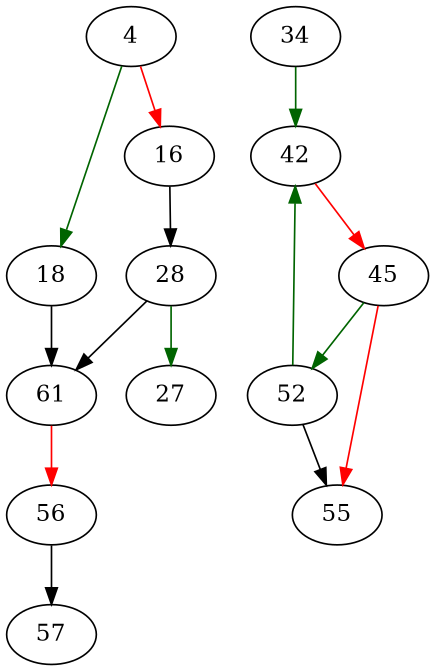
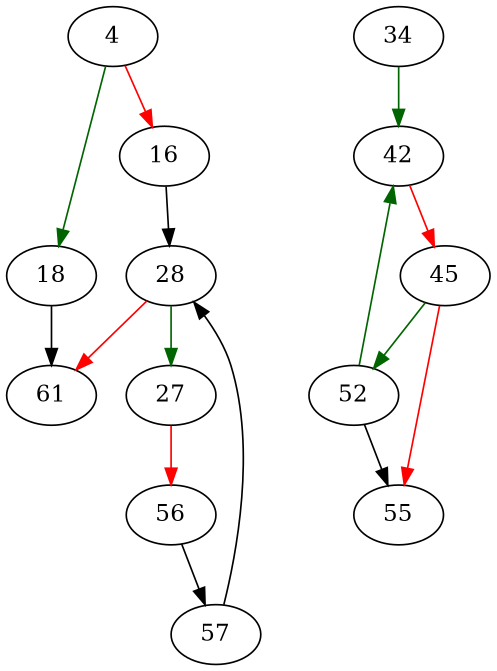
edge "28" -> "61": color black -> red
edge "61" -> "56": now "27" -> "56"
edge "57" -> "28": added
